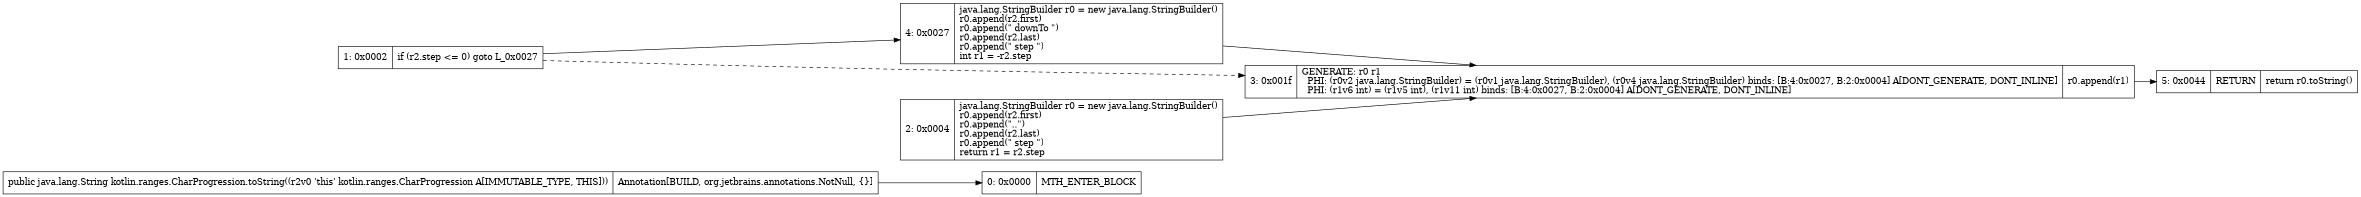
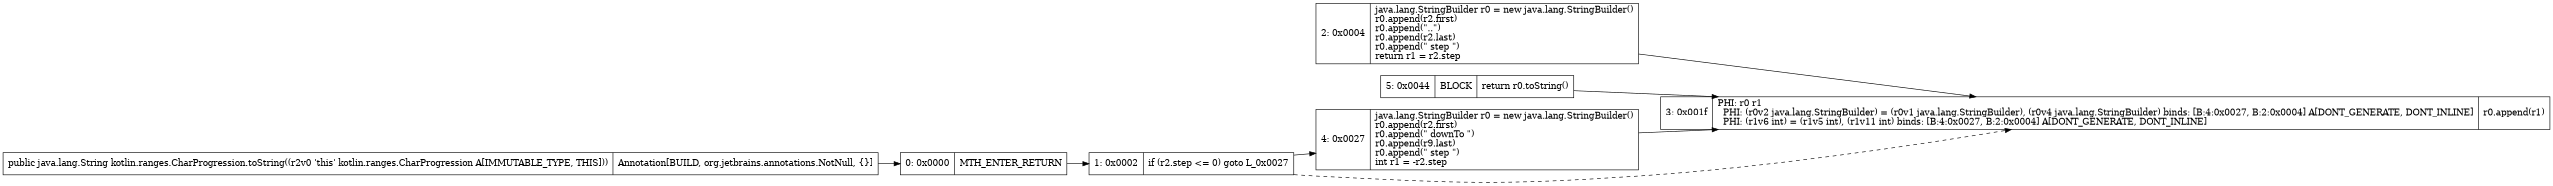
node "4: 0x0027": text "r0.append(r2.last)" -> "r0.append(r9.last)"
node "3: 0x001f": text "GENERATE: r0 r1" -> "PHI: r0 r1"
node "5: 0x0044": text "RETURN" -> "BLOCK"
edge "3: 0x001f" -> "5: 0x0044": reversed
edge "0: 0x0000" -> "1: 0x0002": added
node "0: 0x0000": text "MTH_ENTER_BLOCK" -> "MTH_ENTER_RETURN"
